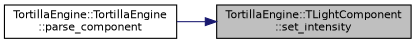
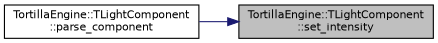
node "TortillaEngine::TortillaEngine ::parse_component": label "TortillaEngine::TortillaEngine ::parse_component" -> "TortillaEngine::TLightComponent ::parse_component"
